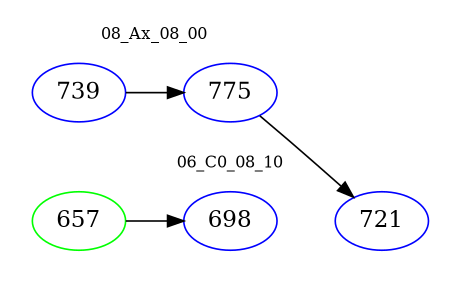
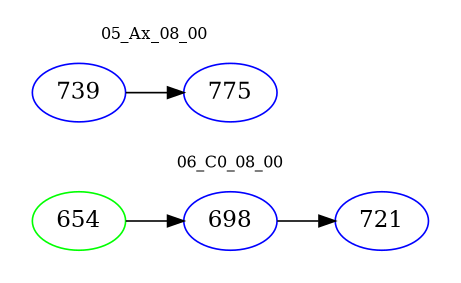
cluster "08_Ax_08_00": label "08_Ax_08_00" -> "05_Ax_08_00"
edge "775" -> "721": now "698" -> "721"
cluster "06_C0_08_10": label "06_C0_08_10" -> "06_C0_08_00"
node "657": label "657" -> "654"
